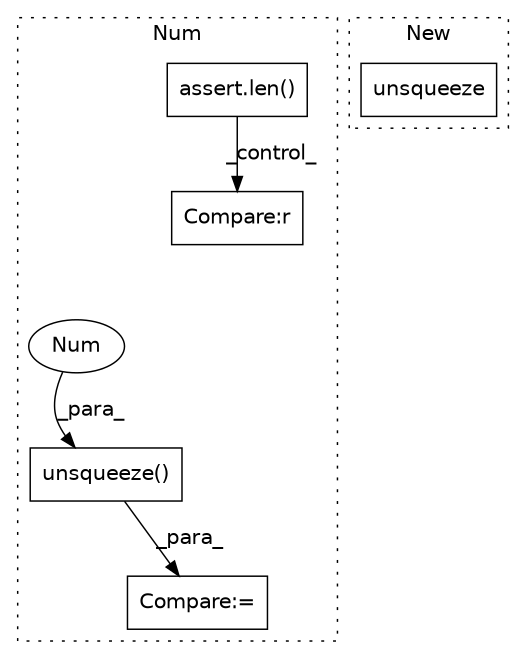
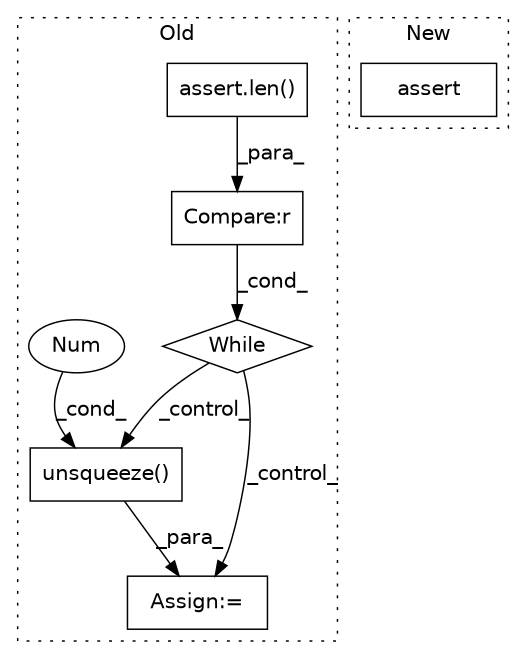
cluster "Num": label "Num" -> "Old"
node "unsqueeze": label "unsqueeze" -> "assert"
edge "assert.len()" -> "Compare:r": label "_control_" -> "_para_"
node "While": added
edge "Num" -> "unsqueeze()": label "_para_" -> "_cond_"
node "Compare:=": label "Compare:=" -> "Assign:="
